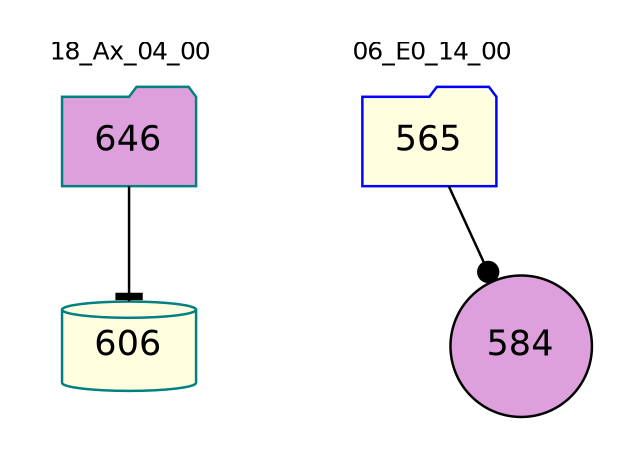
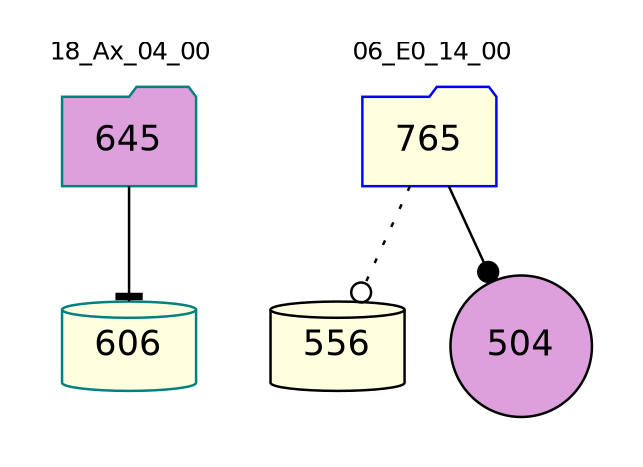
node "646": label "646" -> "645"
node "565": label "565" -> "765"
node "556": added
node "584": label "584" -> "504"
